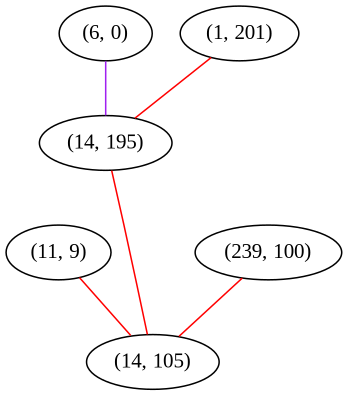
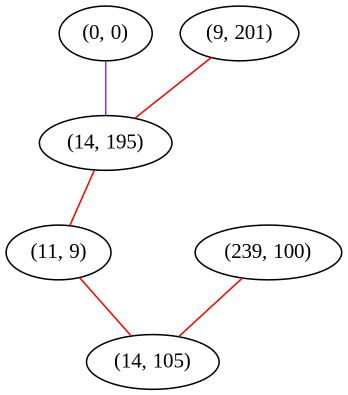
node "(6, 0)": label "(6, 0)" -> "(0, 0)"
node "(1, 201)": label "(1, 201)" -> "(9, 201)"
edge "(14, 195)" -- "(14, 105)": now "(14, 195)" -- "(11, 9)"
